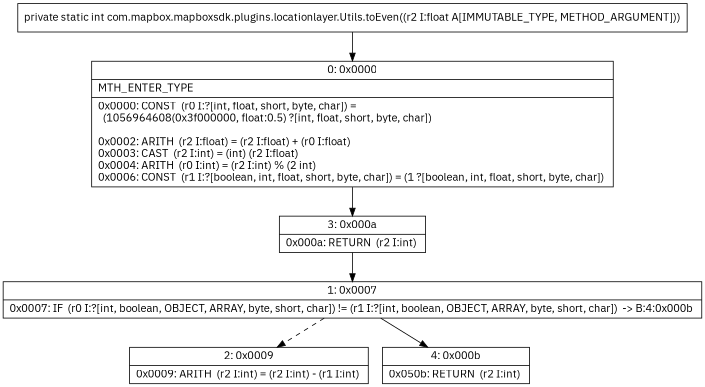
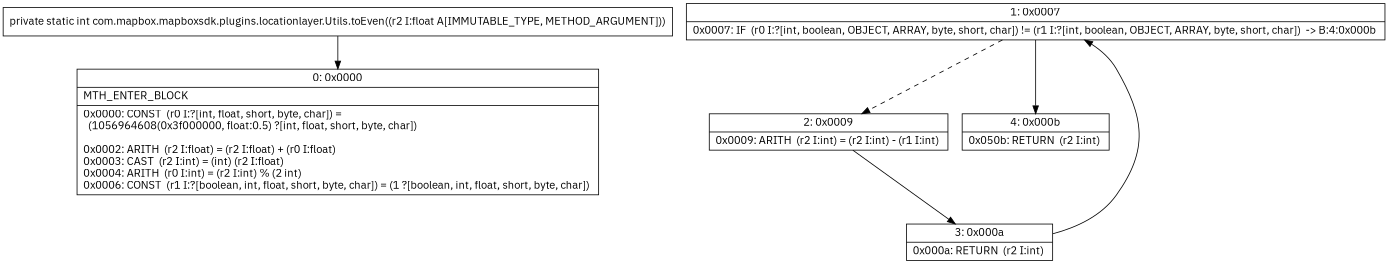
node "0: 0x0000": text "MTH_ENTER_TYPE" -> "MTH_ENTER_BLOCK"
edge "0: 0x0000" -> "3: 0x000a": now "2: 0x0009" -> "3: 0x000a"
